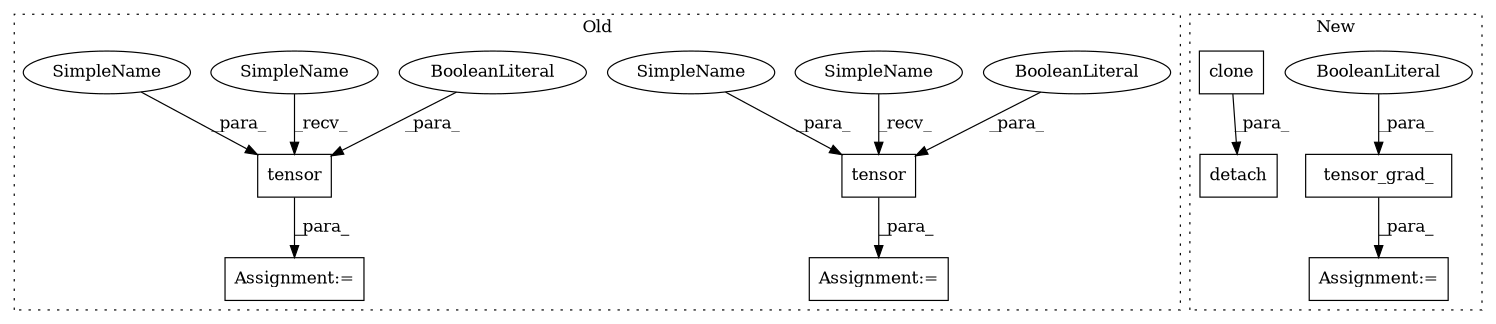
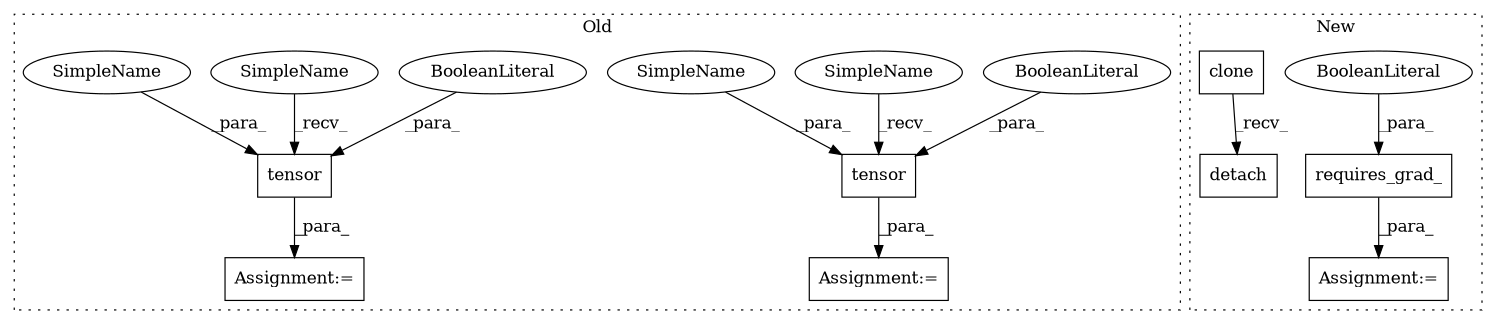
edge "clone" -> "detach": label "_para_" -> "_recv_"
node "tensor_grad_": label "tensor_grad_" -> "requires_grad_"
